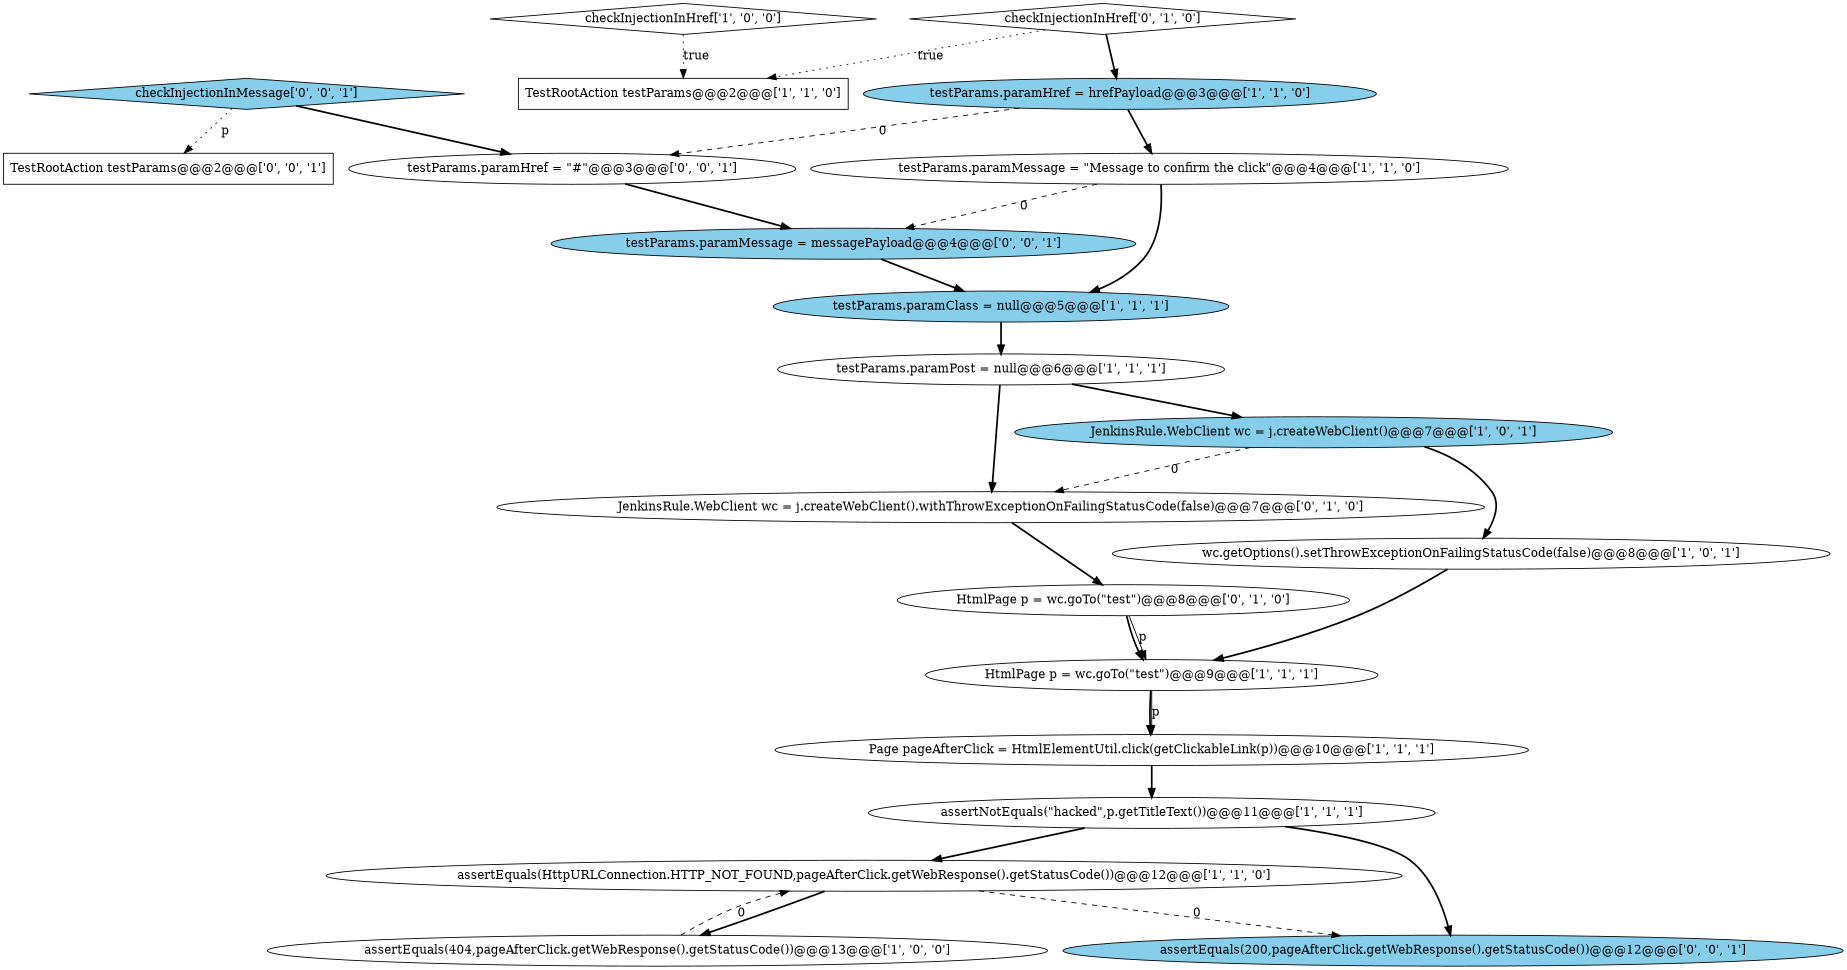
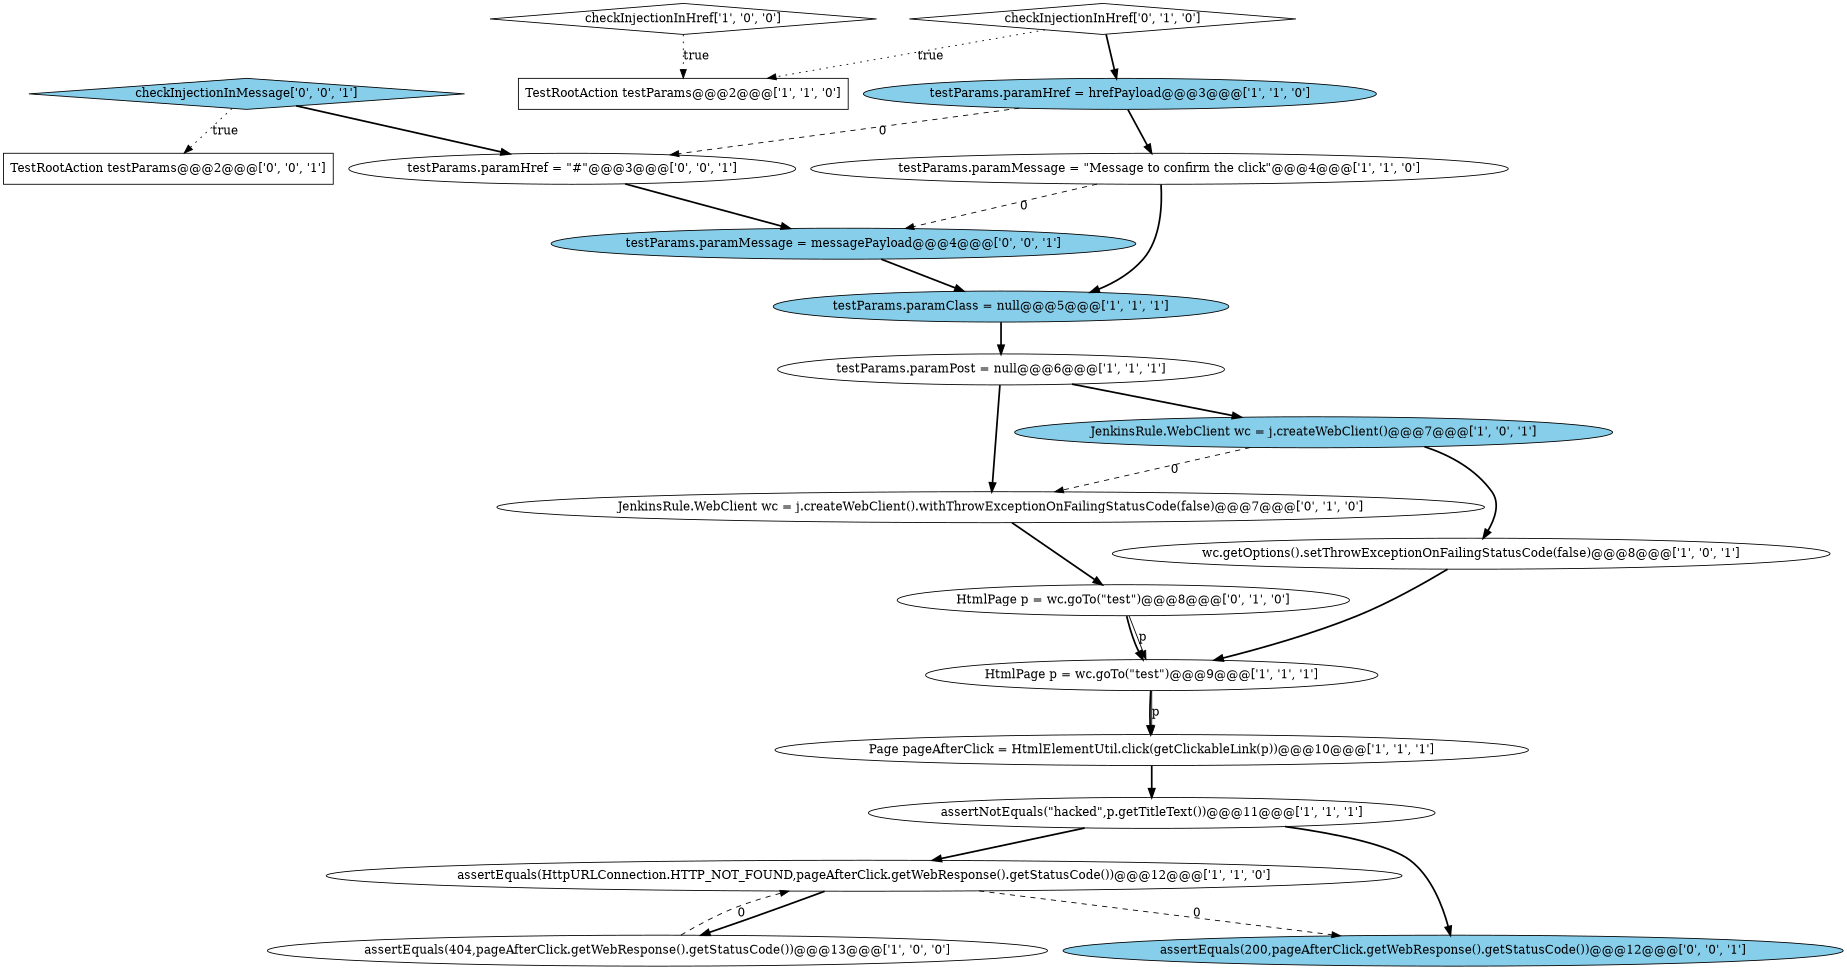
edge "checkInjectionInMessage['0', '0', '1']" -> "TestRootAction testParams@@@2@@@['0', '0', '1']": label "p" -> "true"
